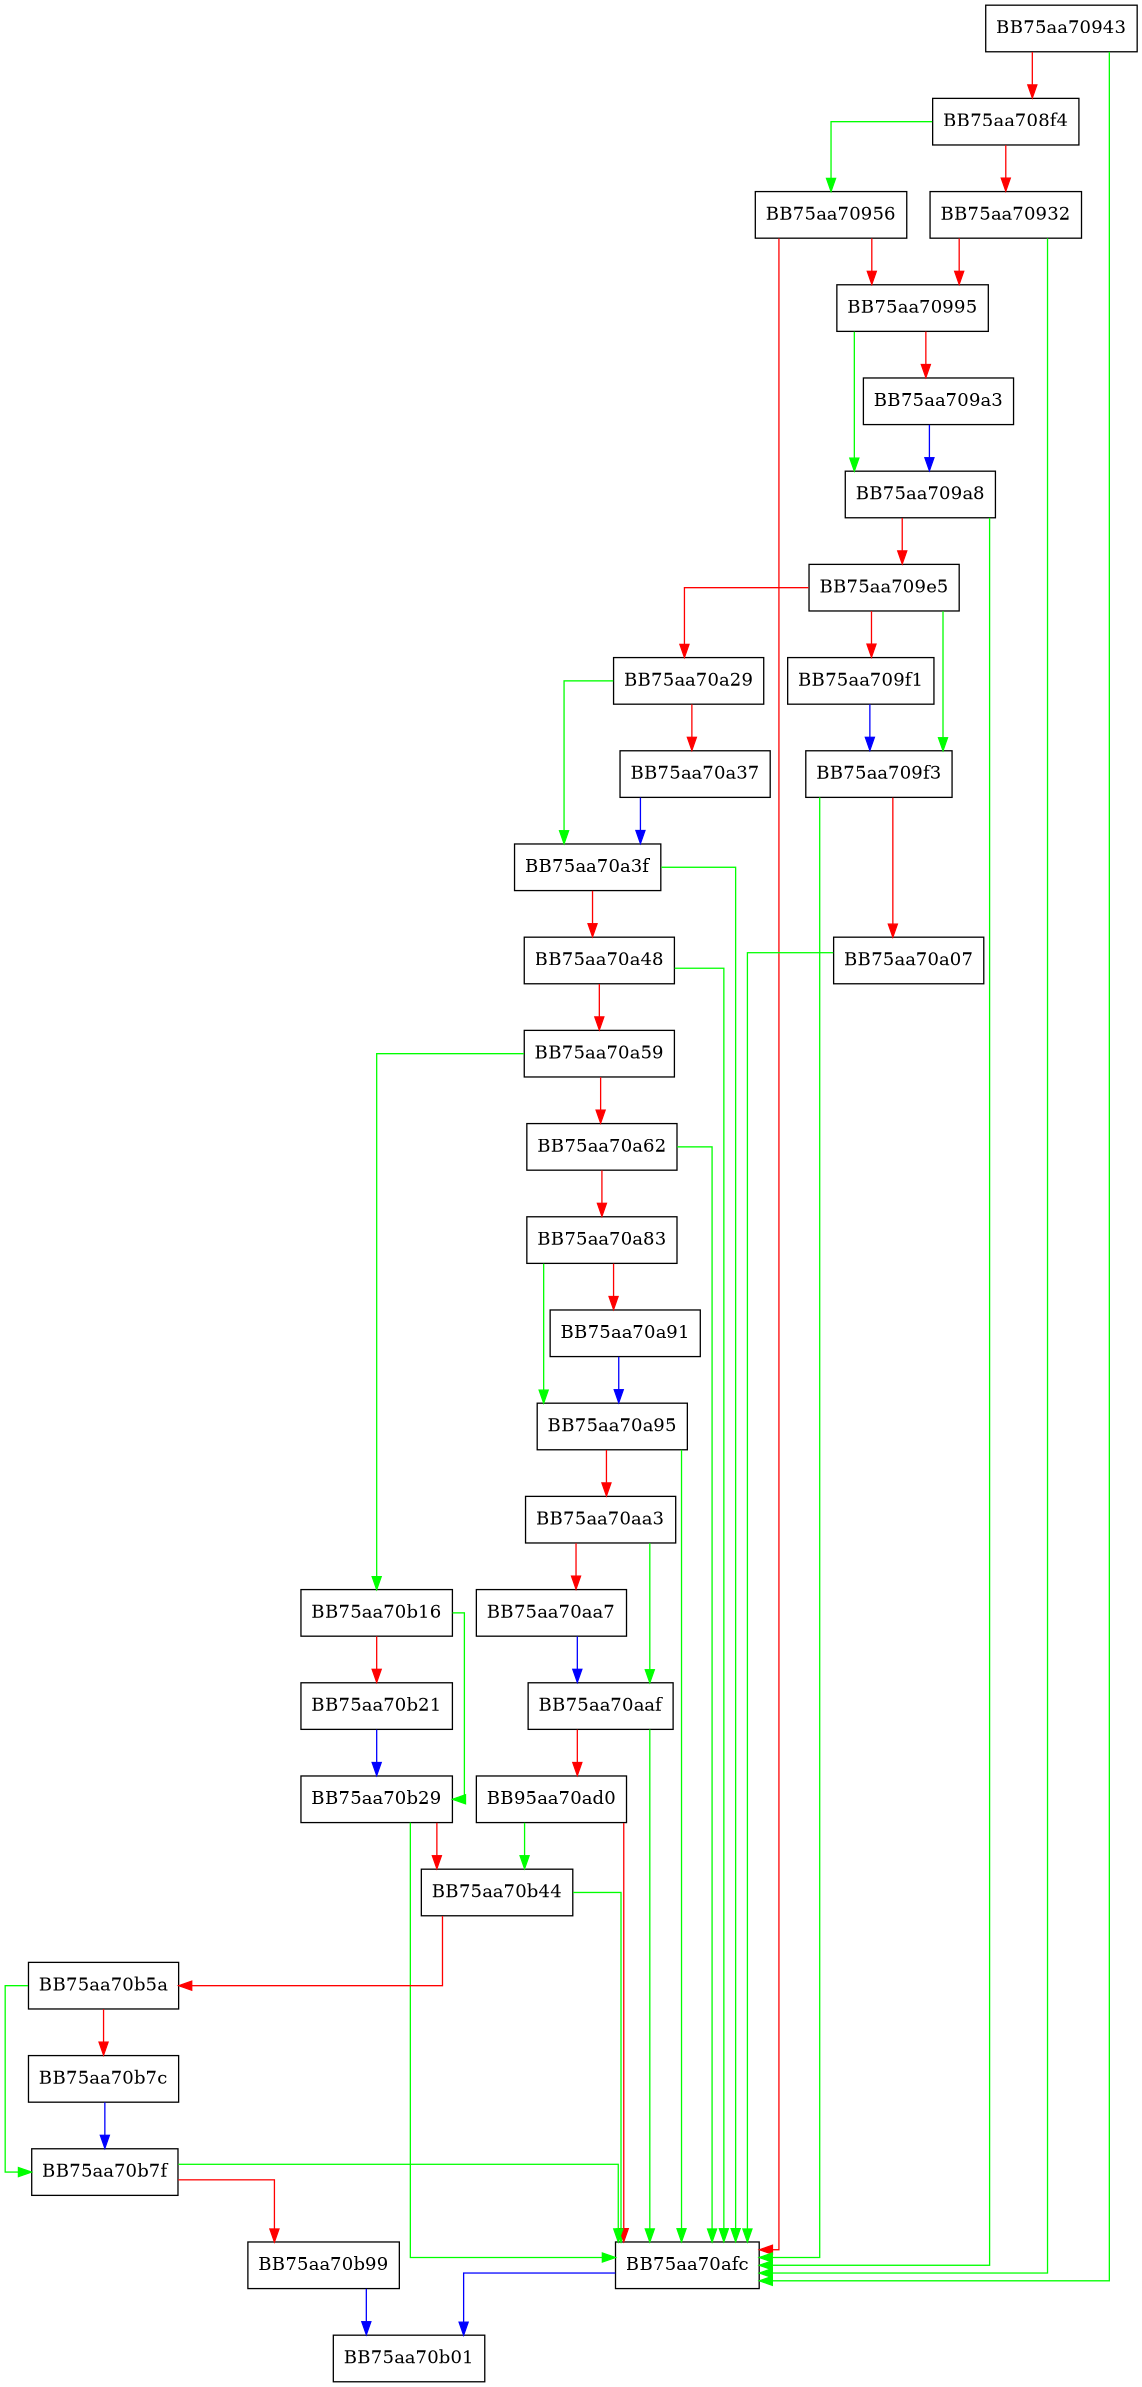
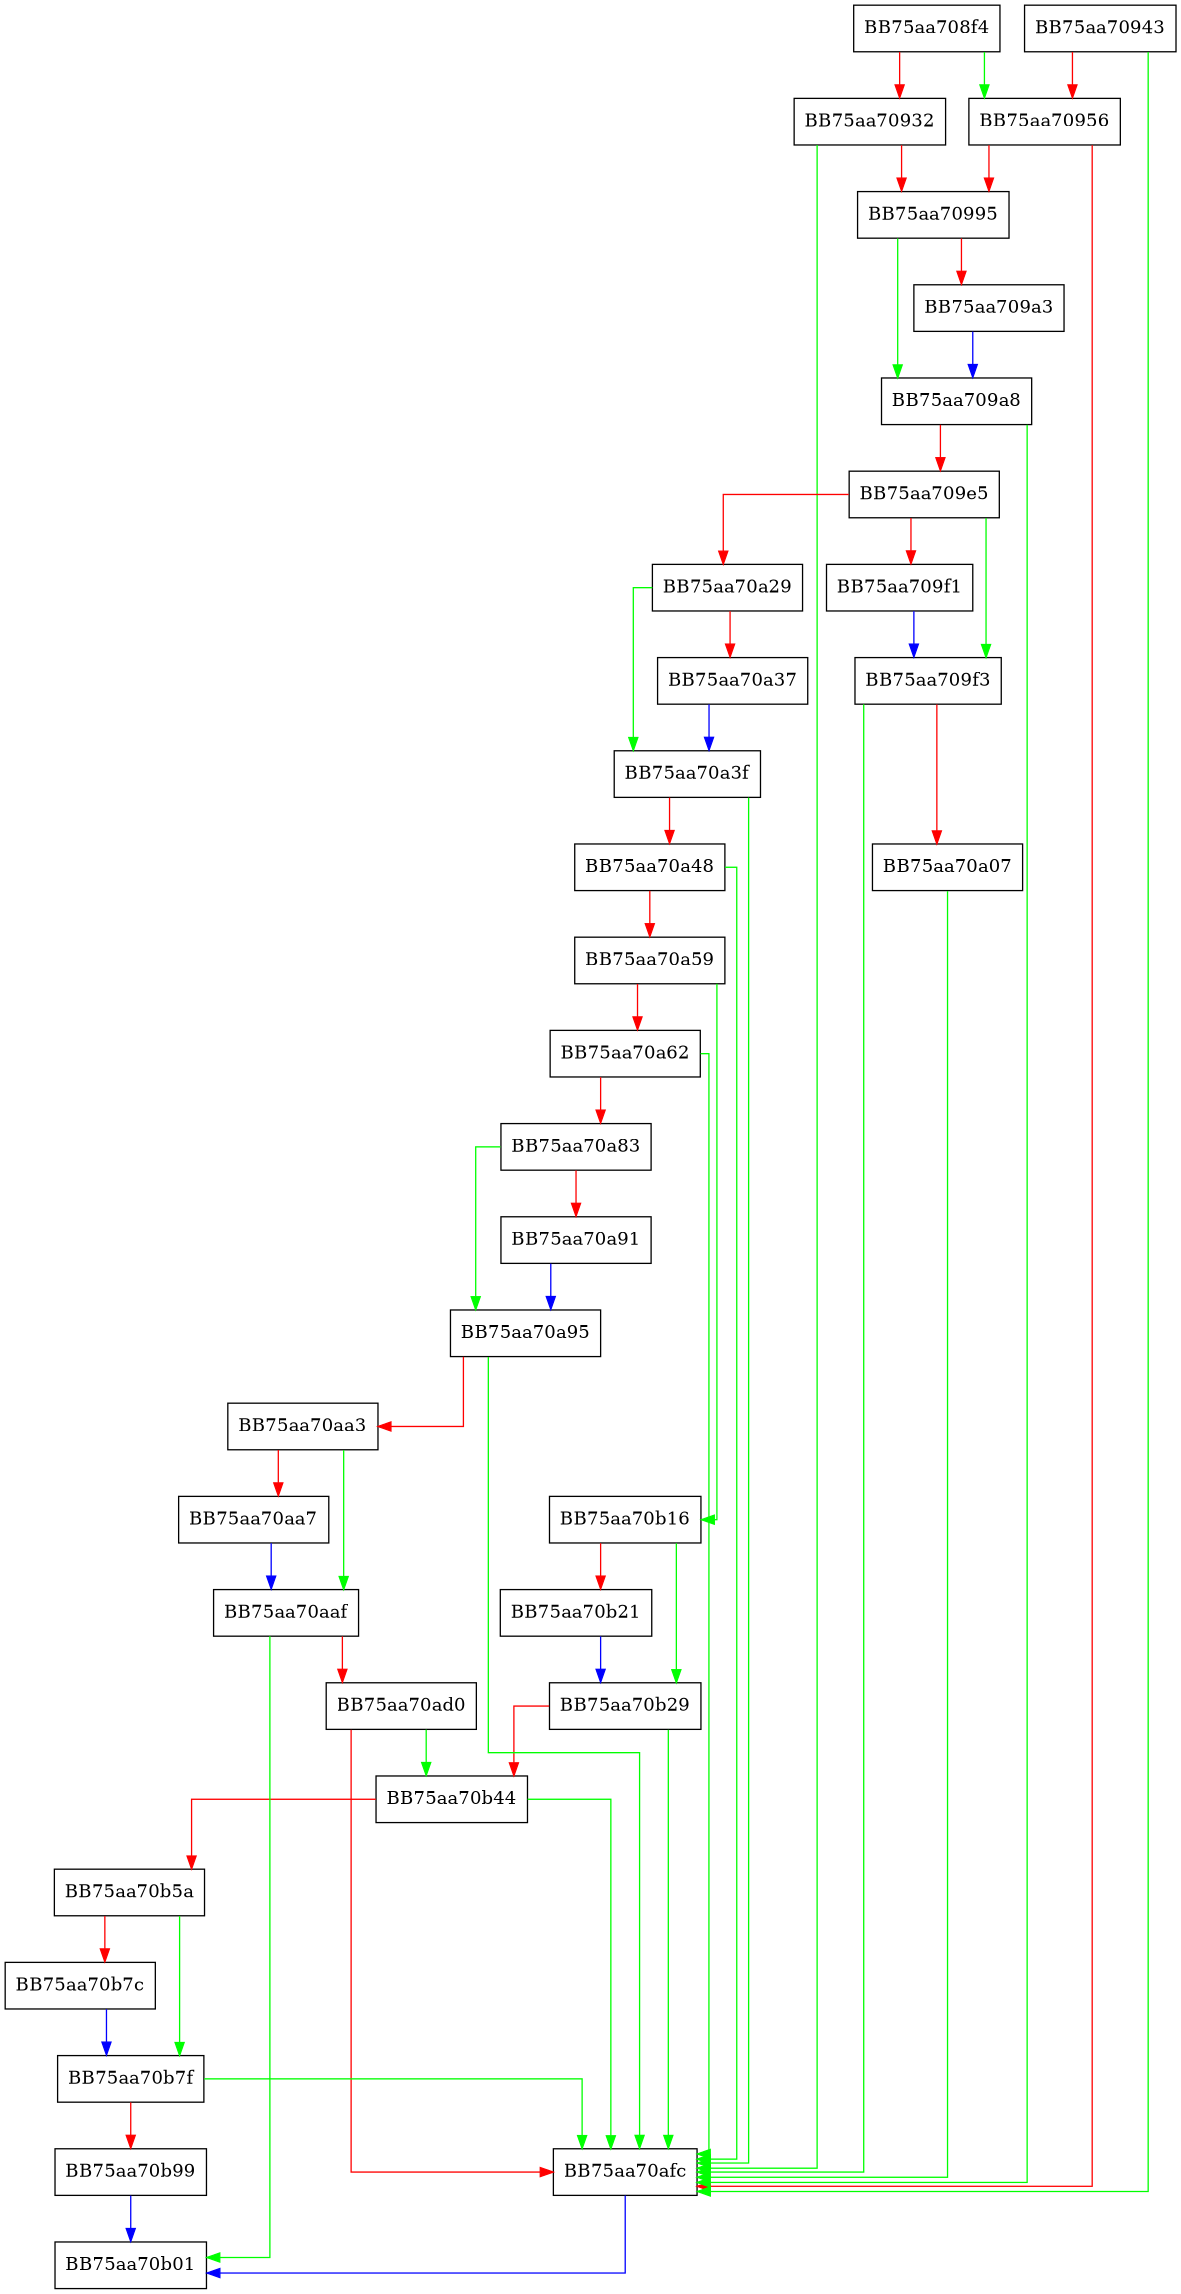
edge "BB75aa70943" -> "BB75aa708f4": now "BB75aa70943" -> "BB75aa70956"
node "BB95aa70ad0": label "BB95aa70ad0" -> "BB75aa70ad0"
edge "BB75aa70aaf" -> "BB75aa70afc": now "BB75aa70aaf" -> "BB75aa70b01"
